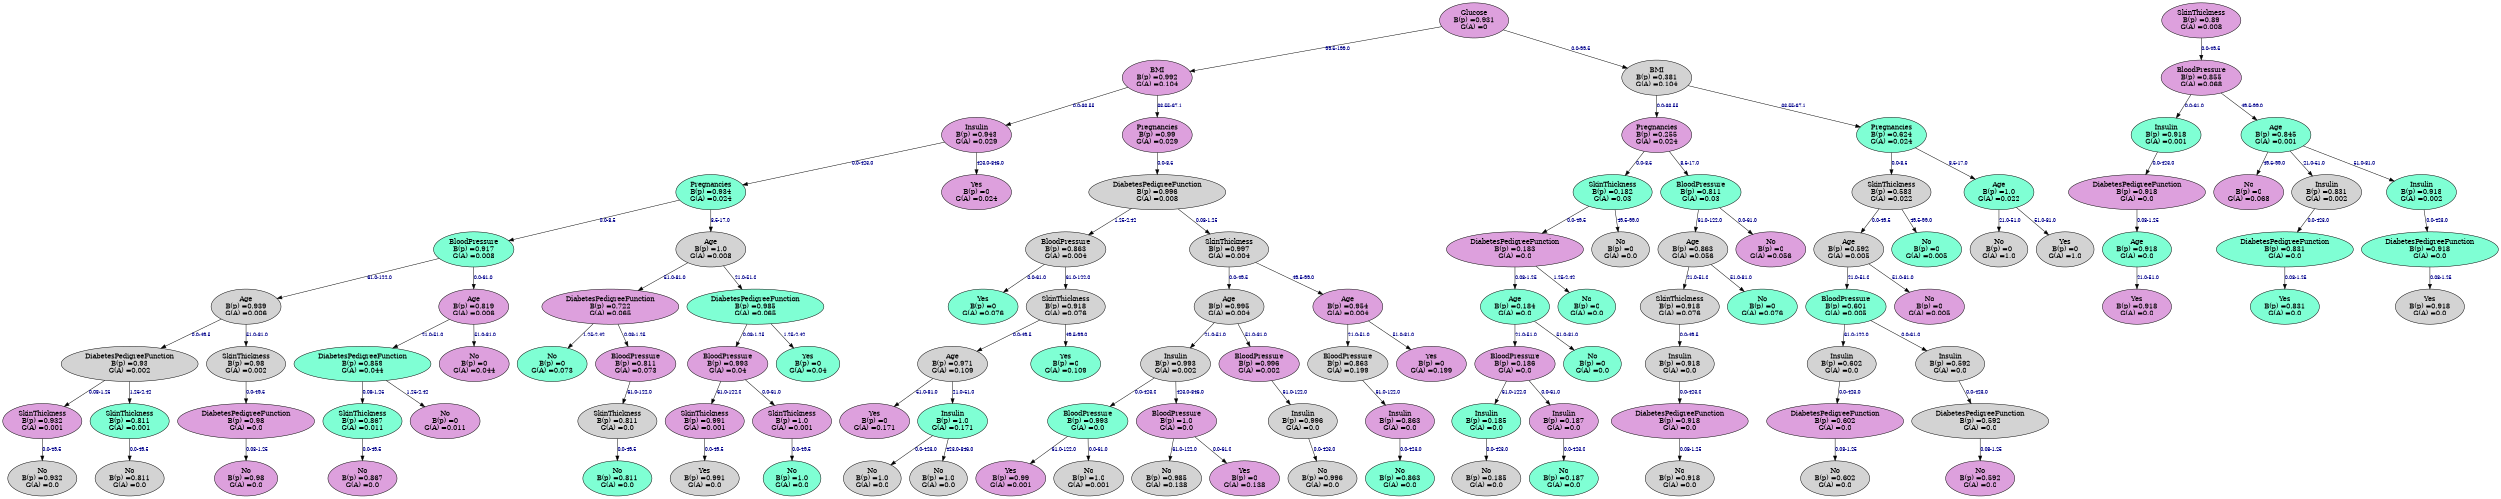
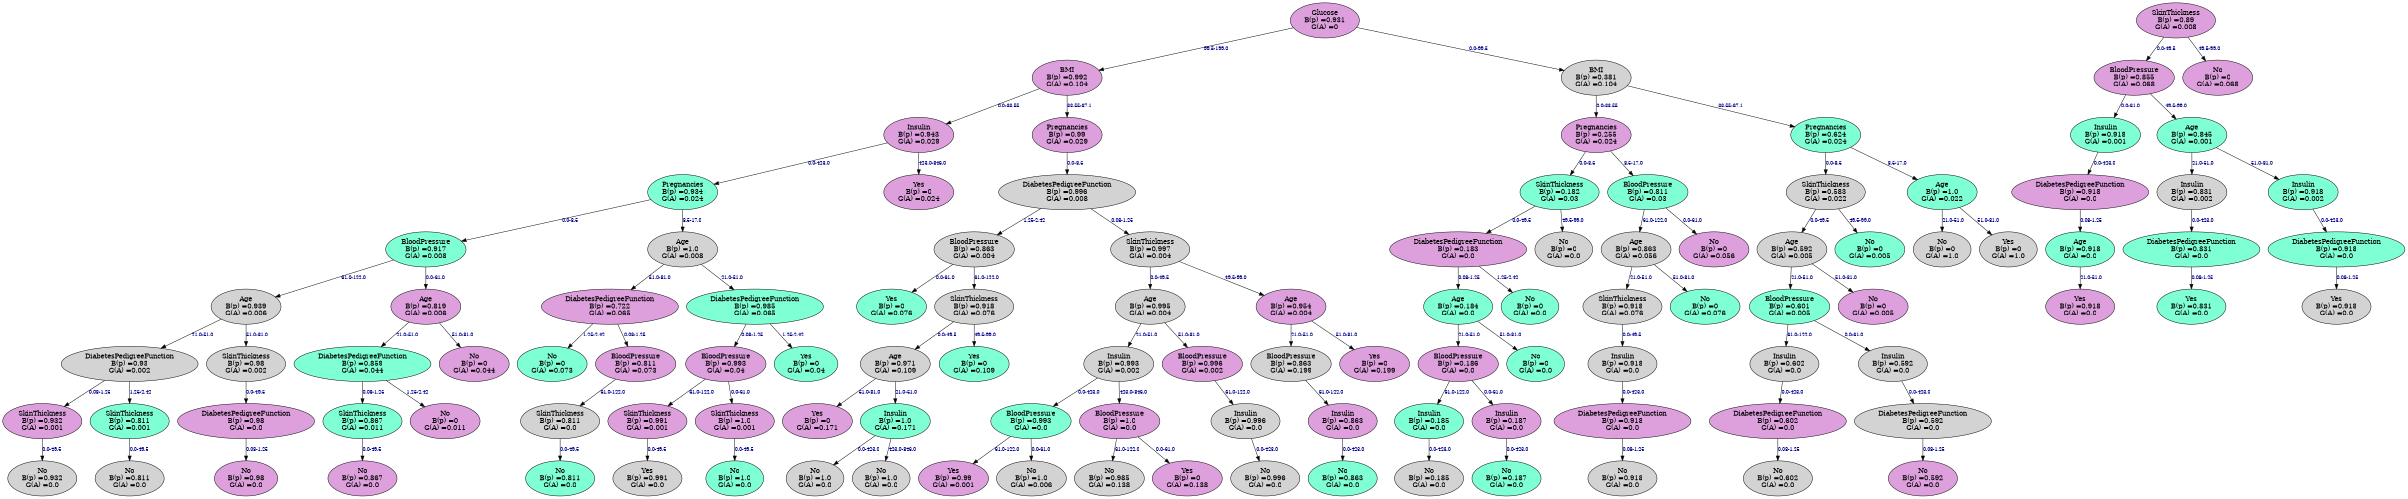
edge "Age B(p) =0.845 G(A) =0.001" -> "No B(p) =0 G(A) =0.068": now "SkinThickness B(p) =0.89 G(A) =0.008" -> "No B(p) =0 G(A) =0.068"
edge "Age B(p) =0.939 G(A) =0.006" -> "DiabetesPedigreeFunction B(p) =0.93 G(A) =0.002": label "0.0-49.5" -> "21.0-51.0"
node "No B(p) =1.0 G(A) =0.001": label "No B(p) =1.0 G(A) =0.001" -> "No B(p) =1.0 G(A) =0.006"
